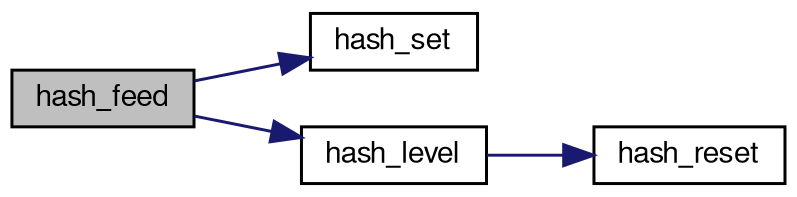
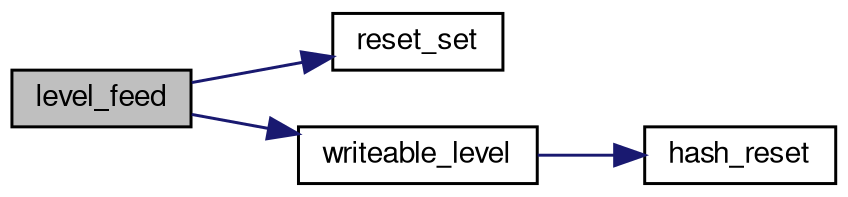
node "hash_set": label "hash_set" -> "reset_set"
node "hash_feed": label "hash_feed" -> "level_feed"
node "hash_level": label "hash_level" -> "writeable_level"
